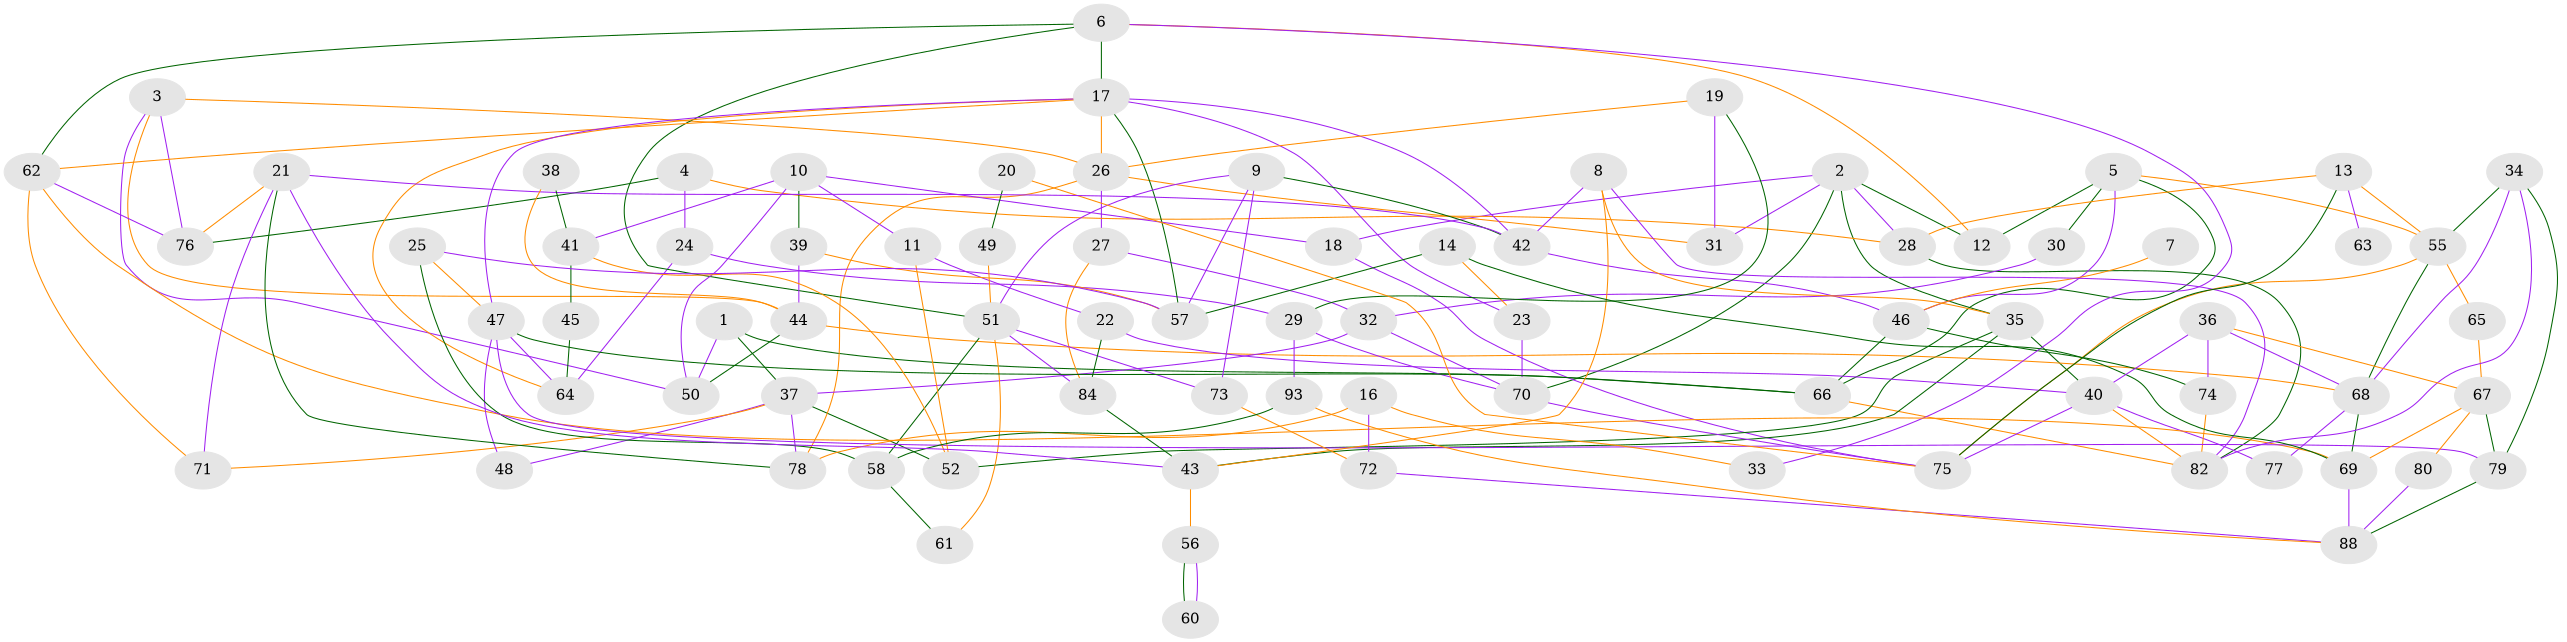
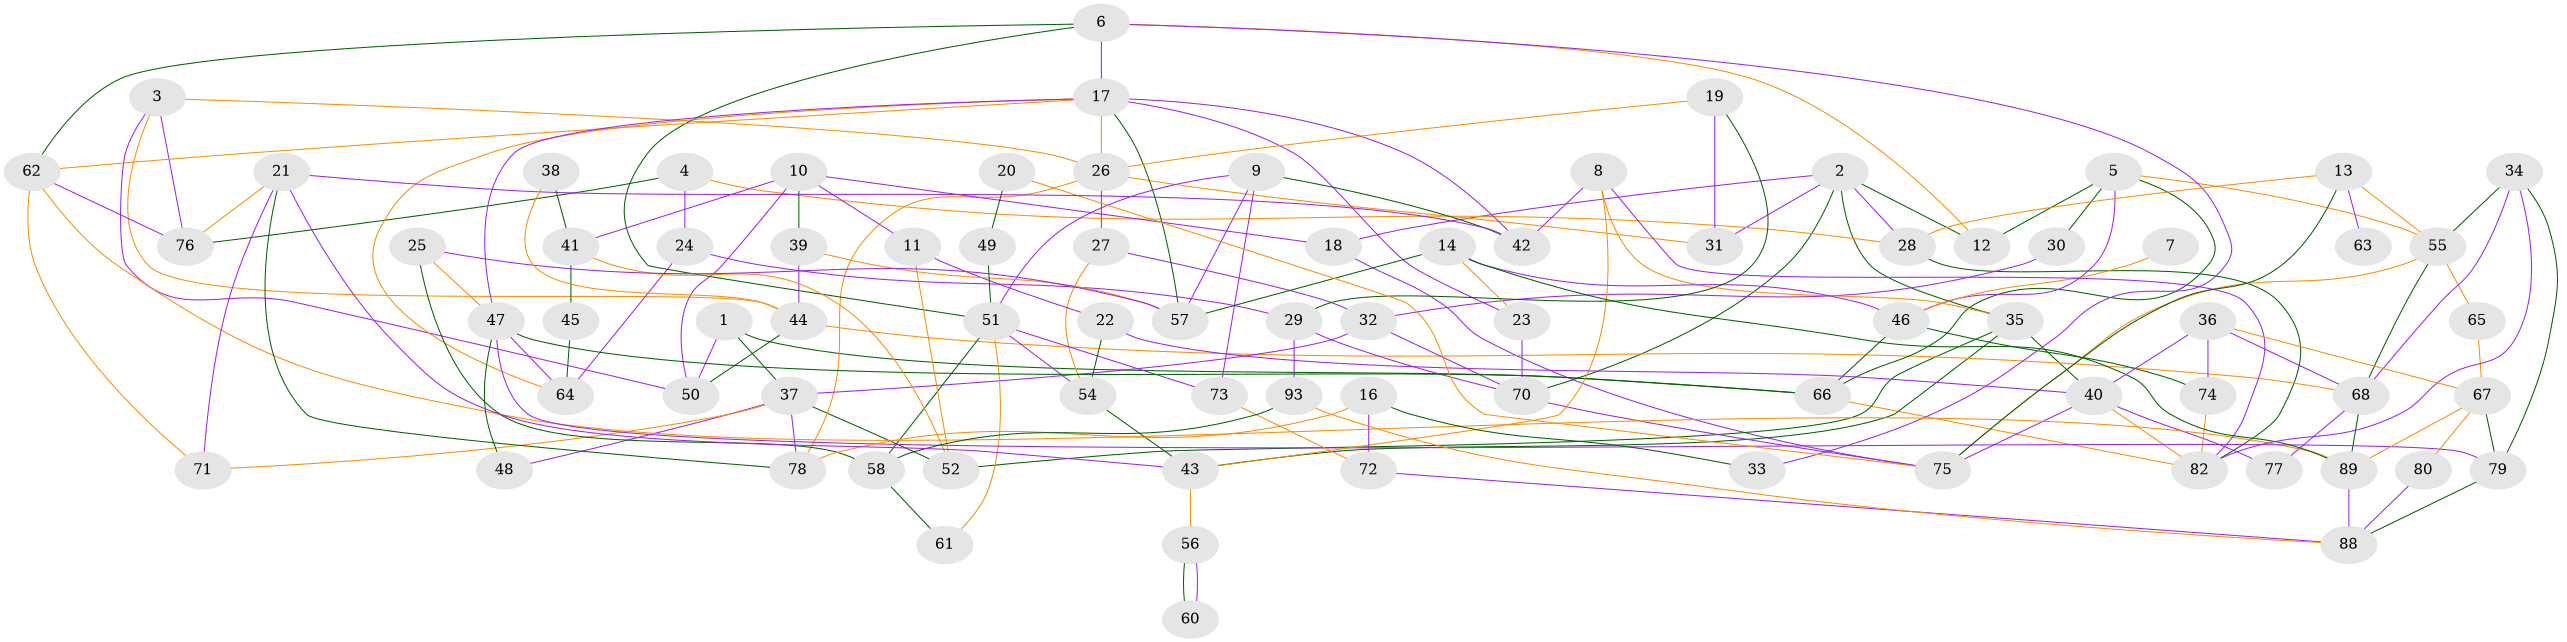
edge "6" -- "17": color darkgreen -> purple
edge "42" -- "46": now "14" -- "46"
edge "49" -- "51": color darkorange -> darkgreen
edge "47" -- "48": color purple -> darkgreen
node "84": label "84" -> "54"
edge "16" -- "33": color darkorange -> darkgreen
node "69": label "69" -> "89"
